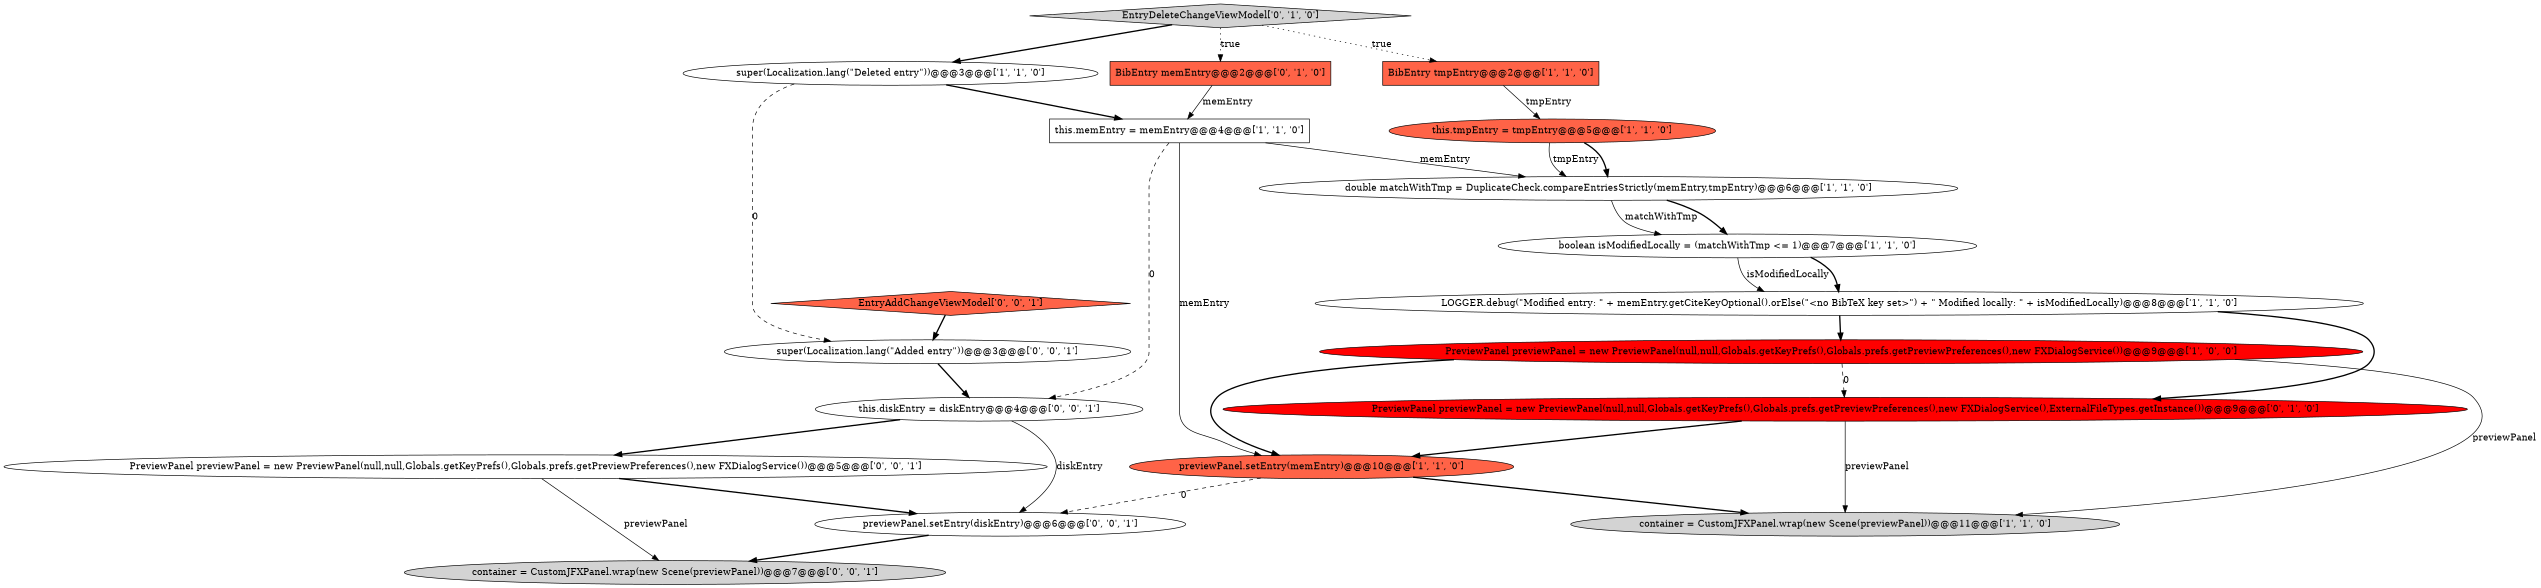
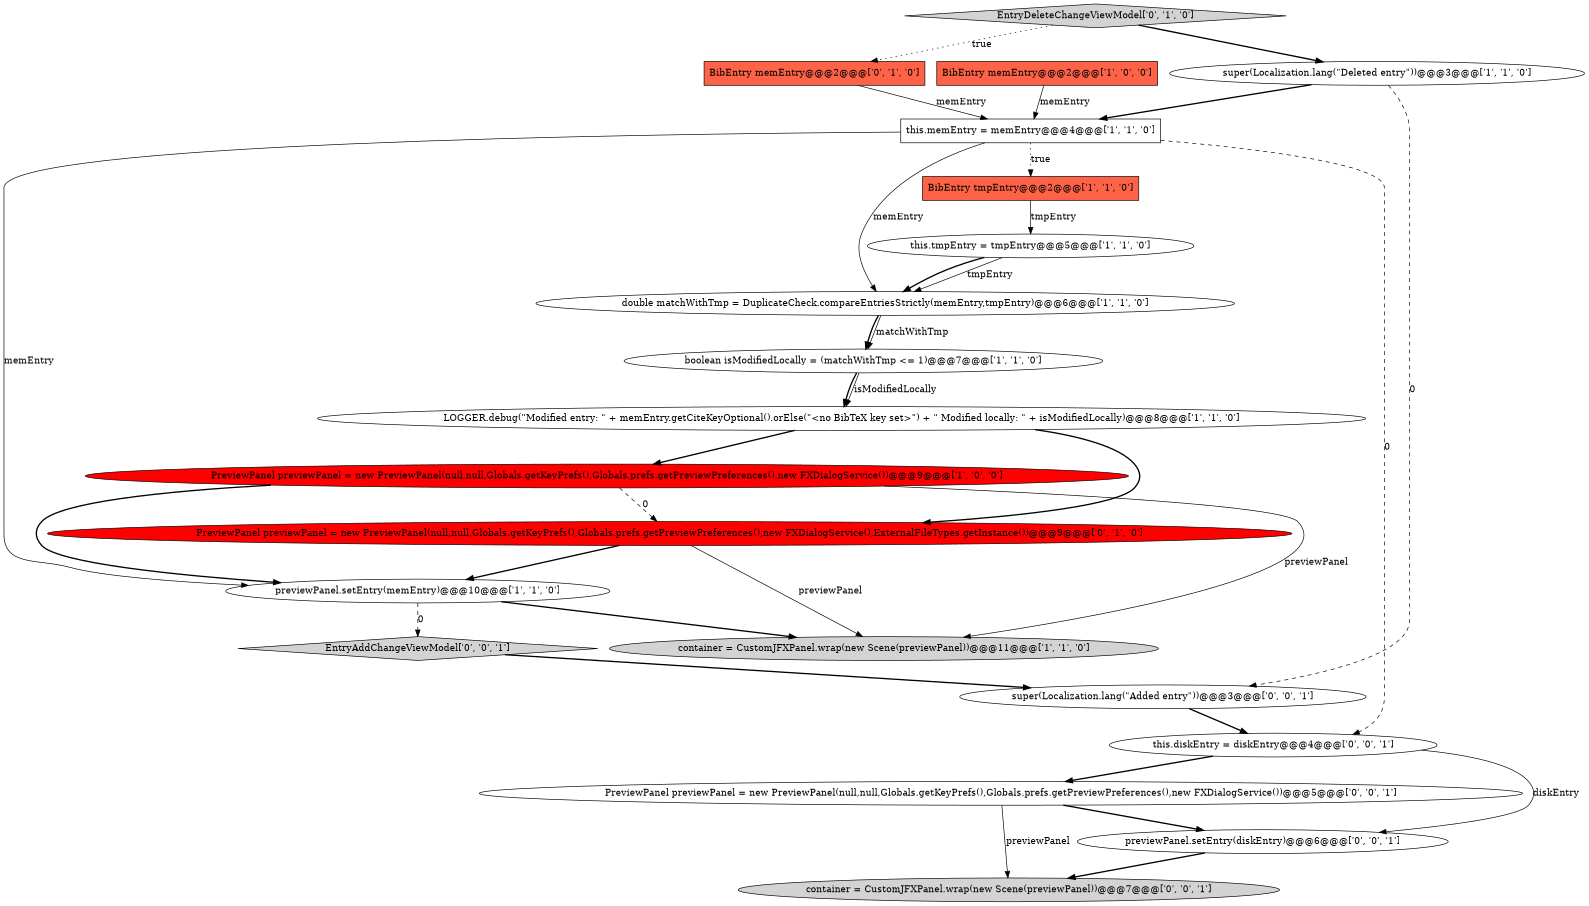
edge "EntryDeleteChangeViewModel['0', '1', '0']" -> "BibEntry tmpEntry@@@2@@@['1', '1', '0']": now "this.memEntry = memEntry@@@4@@@['1', '1', '0']" -> "BibEntry tmpEntry@@@2@@@['1', '1', '0']"
node "BibEntry memEntry@@@2@@@['1', '0', '0']": added
node "this.tmpEntry = tmpEntry@@@5@@@['1', '1', '0']": fillcolor tomato -> white
node "EntryAddChangeViewModel['0', '0', '1']": fillcolor tomato -> lightgray
node "previewPanel.setEntry(memEntry)@@@10@@@['1', '1', '0']": fillcolor tomato -> white
edge "previewPanel.setEntry(memEntry)@@@10@@@['1', '1', '0']" -> "previewPanel.setEntry(diskEntry)@@@6@@@['0', '0', '1']": now "previewPanel.setEntry(memEntry)@@@10@@@['1', '1', '0']" -> "EntryAddChangeViewModel['0', '0', '1']"
